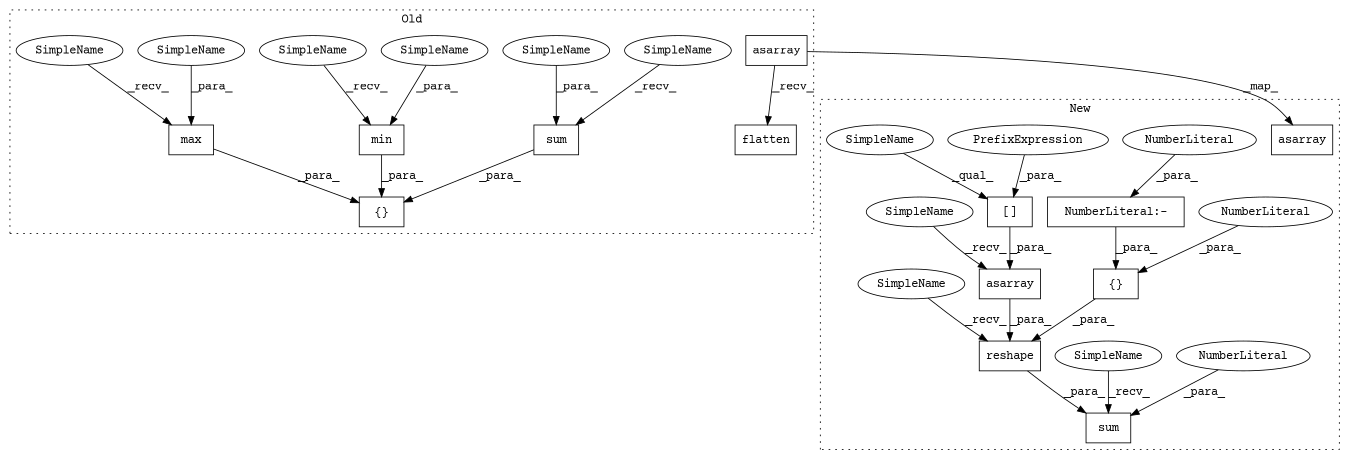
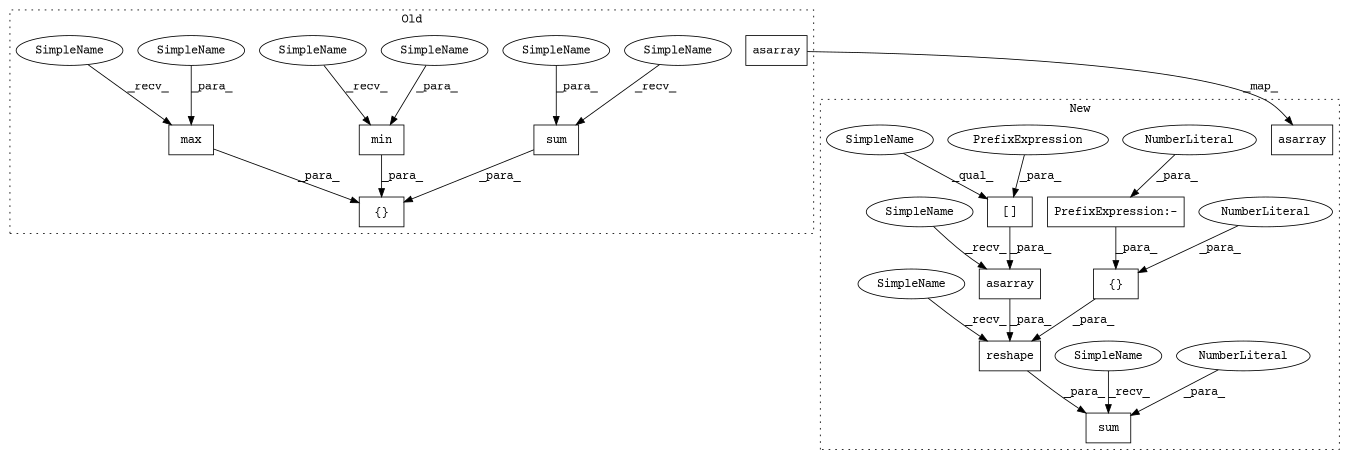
node "flatten": removed
node "NumberLiteral:-": label "NumberLiteral:-" -> "PrefixExpression:-"
